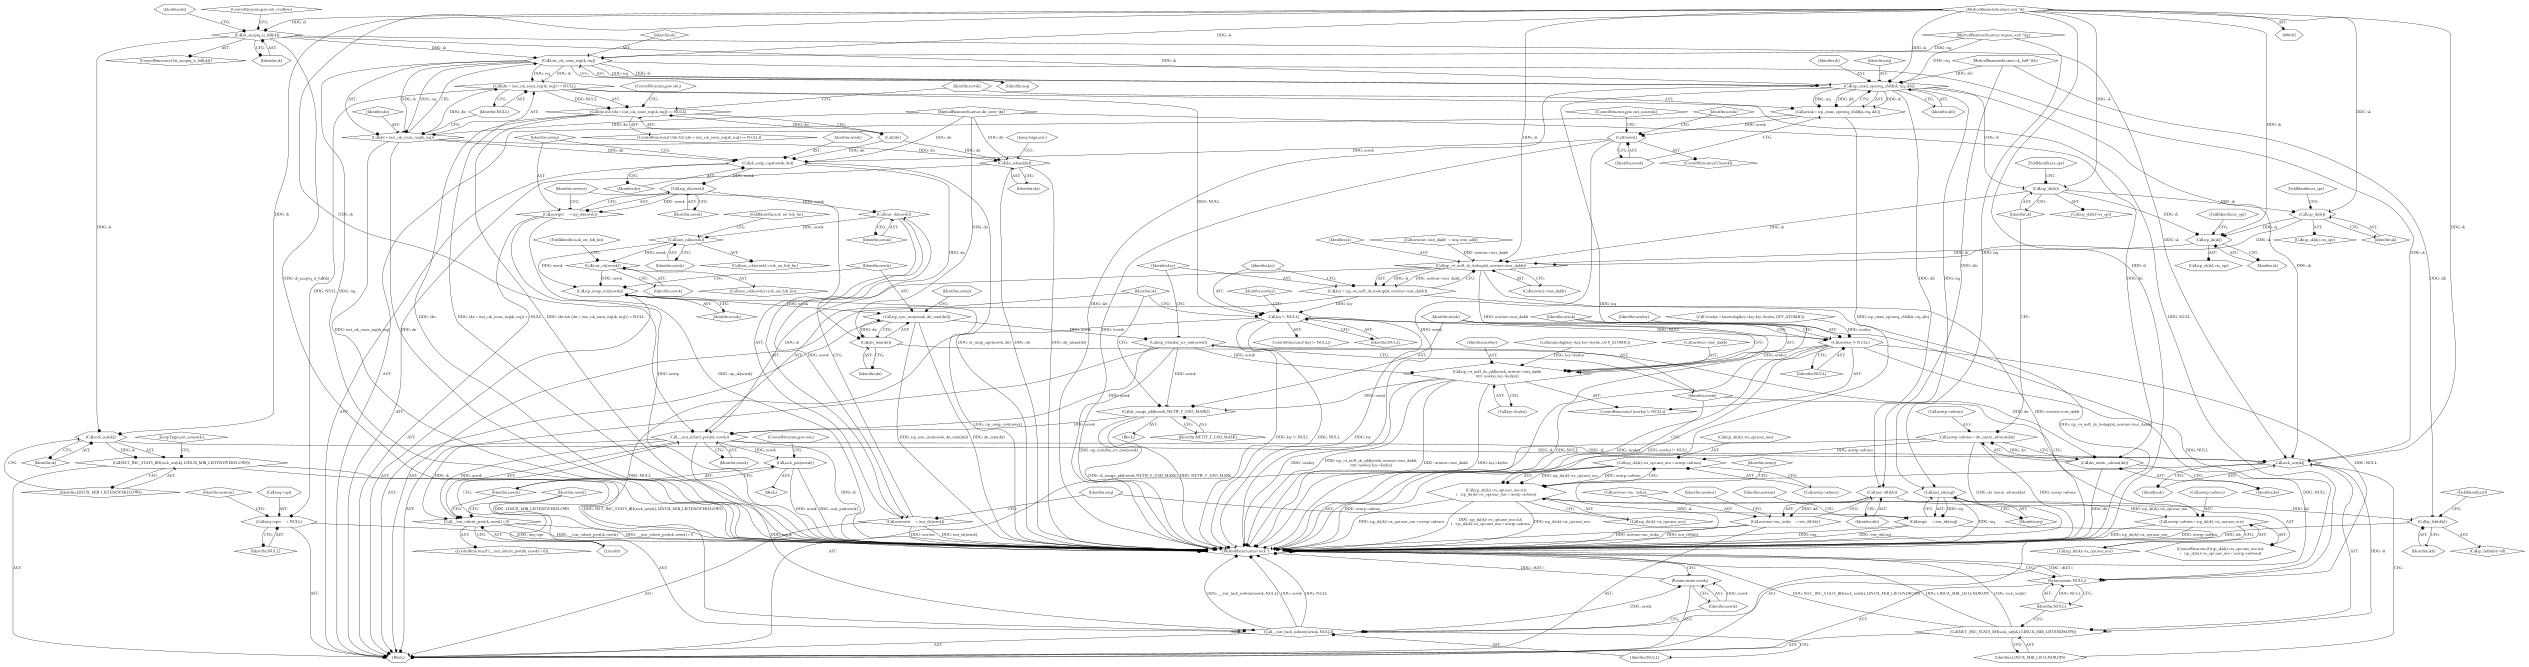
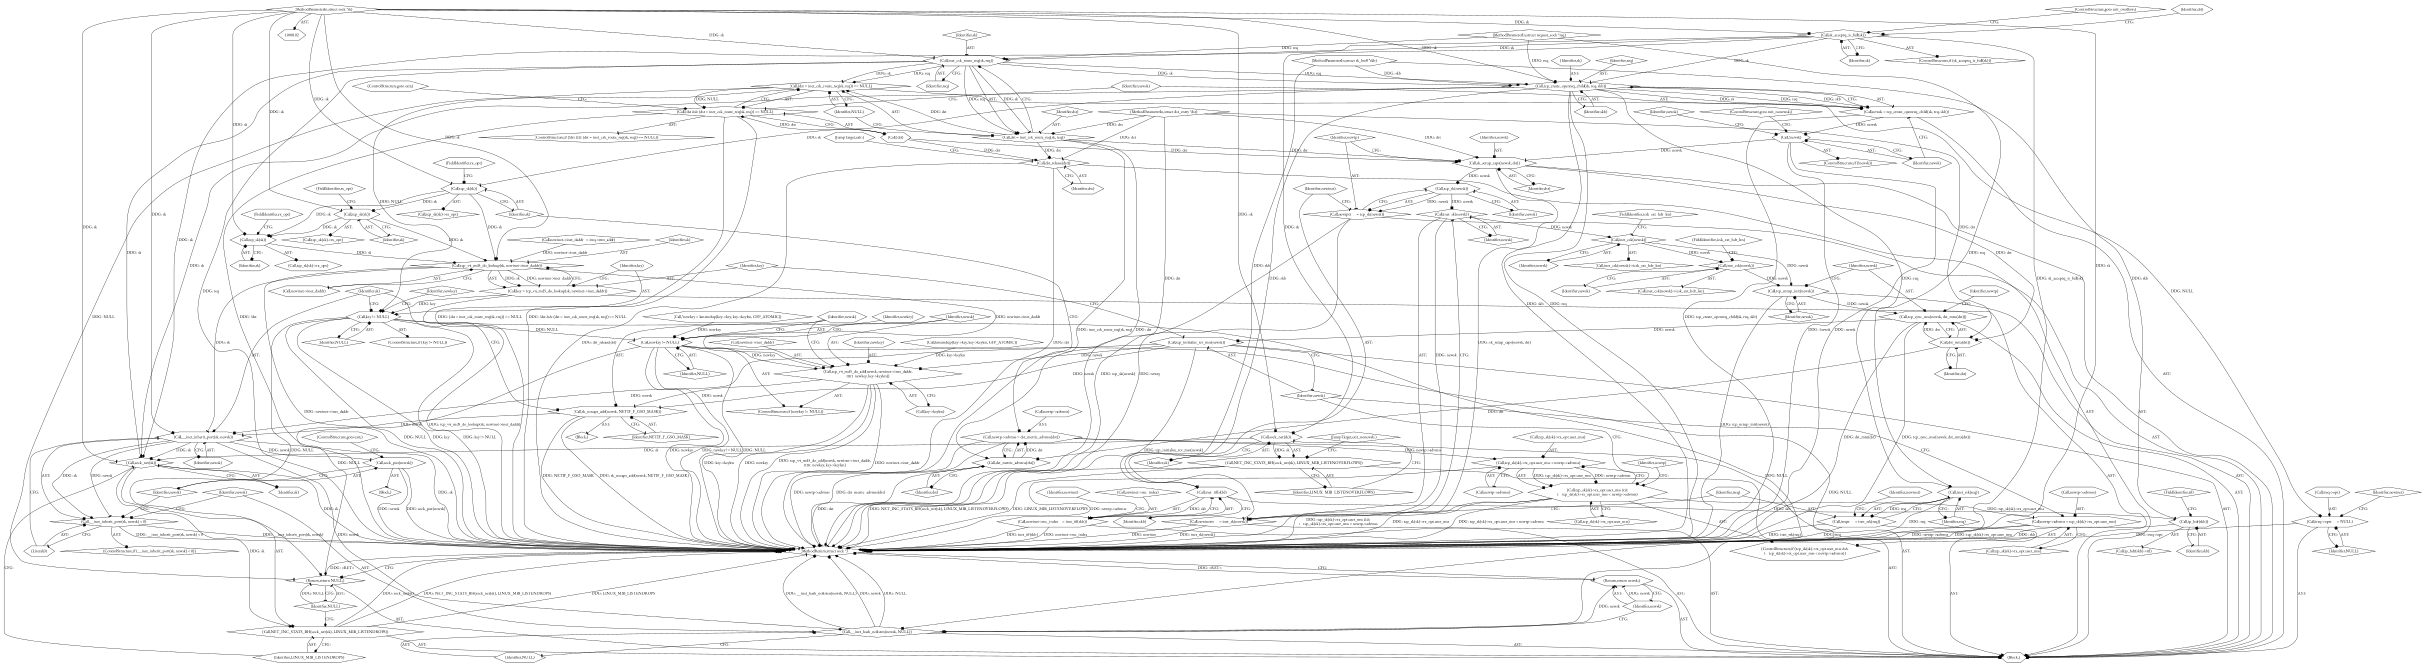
edge "(Call,!dst && (dst = inet_csk_route_req(sk, req)) == NULL)" -> "(Call,(dst = inet_csk_route_req(sk, req)) == NULL)": added, label "CFG:"
